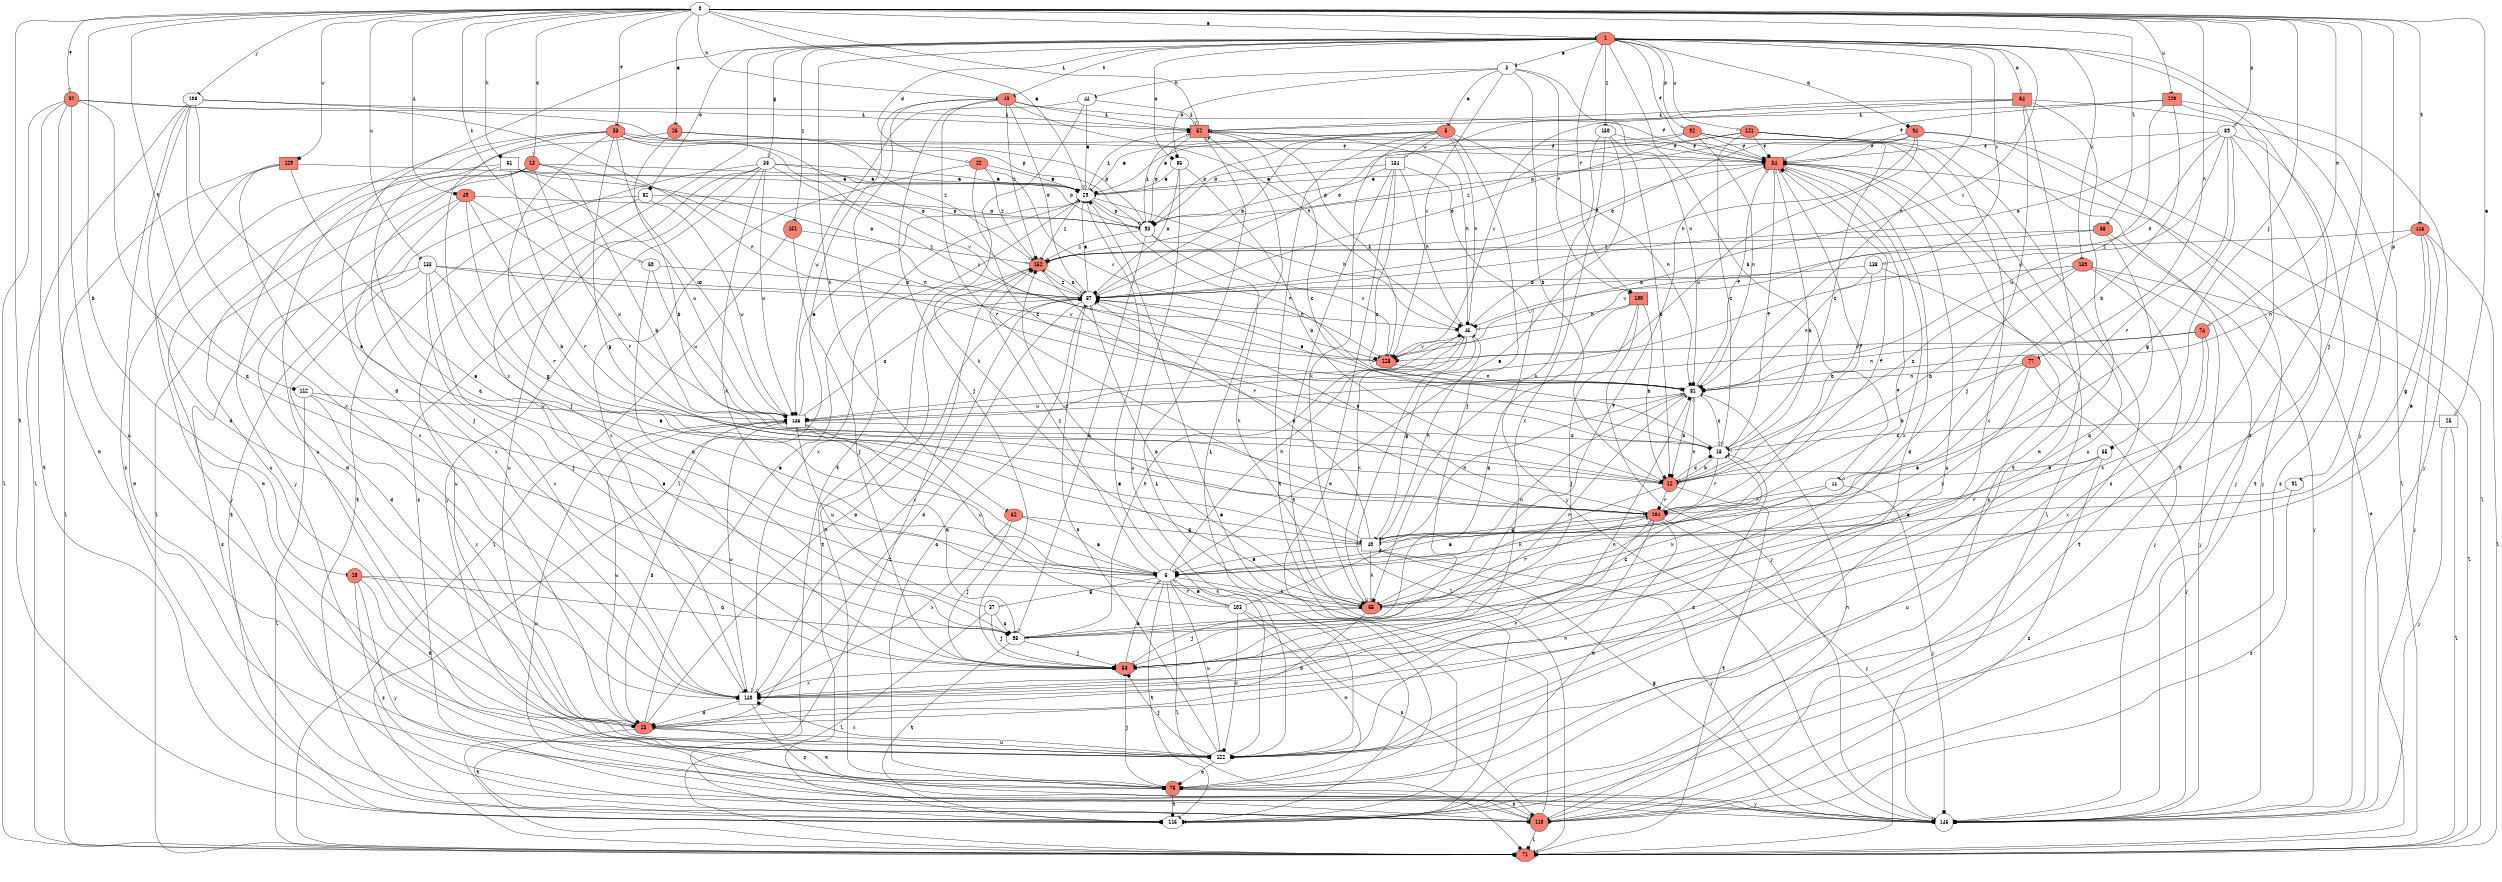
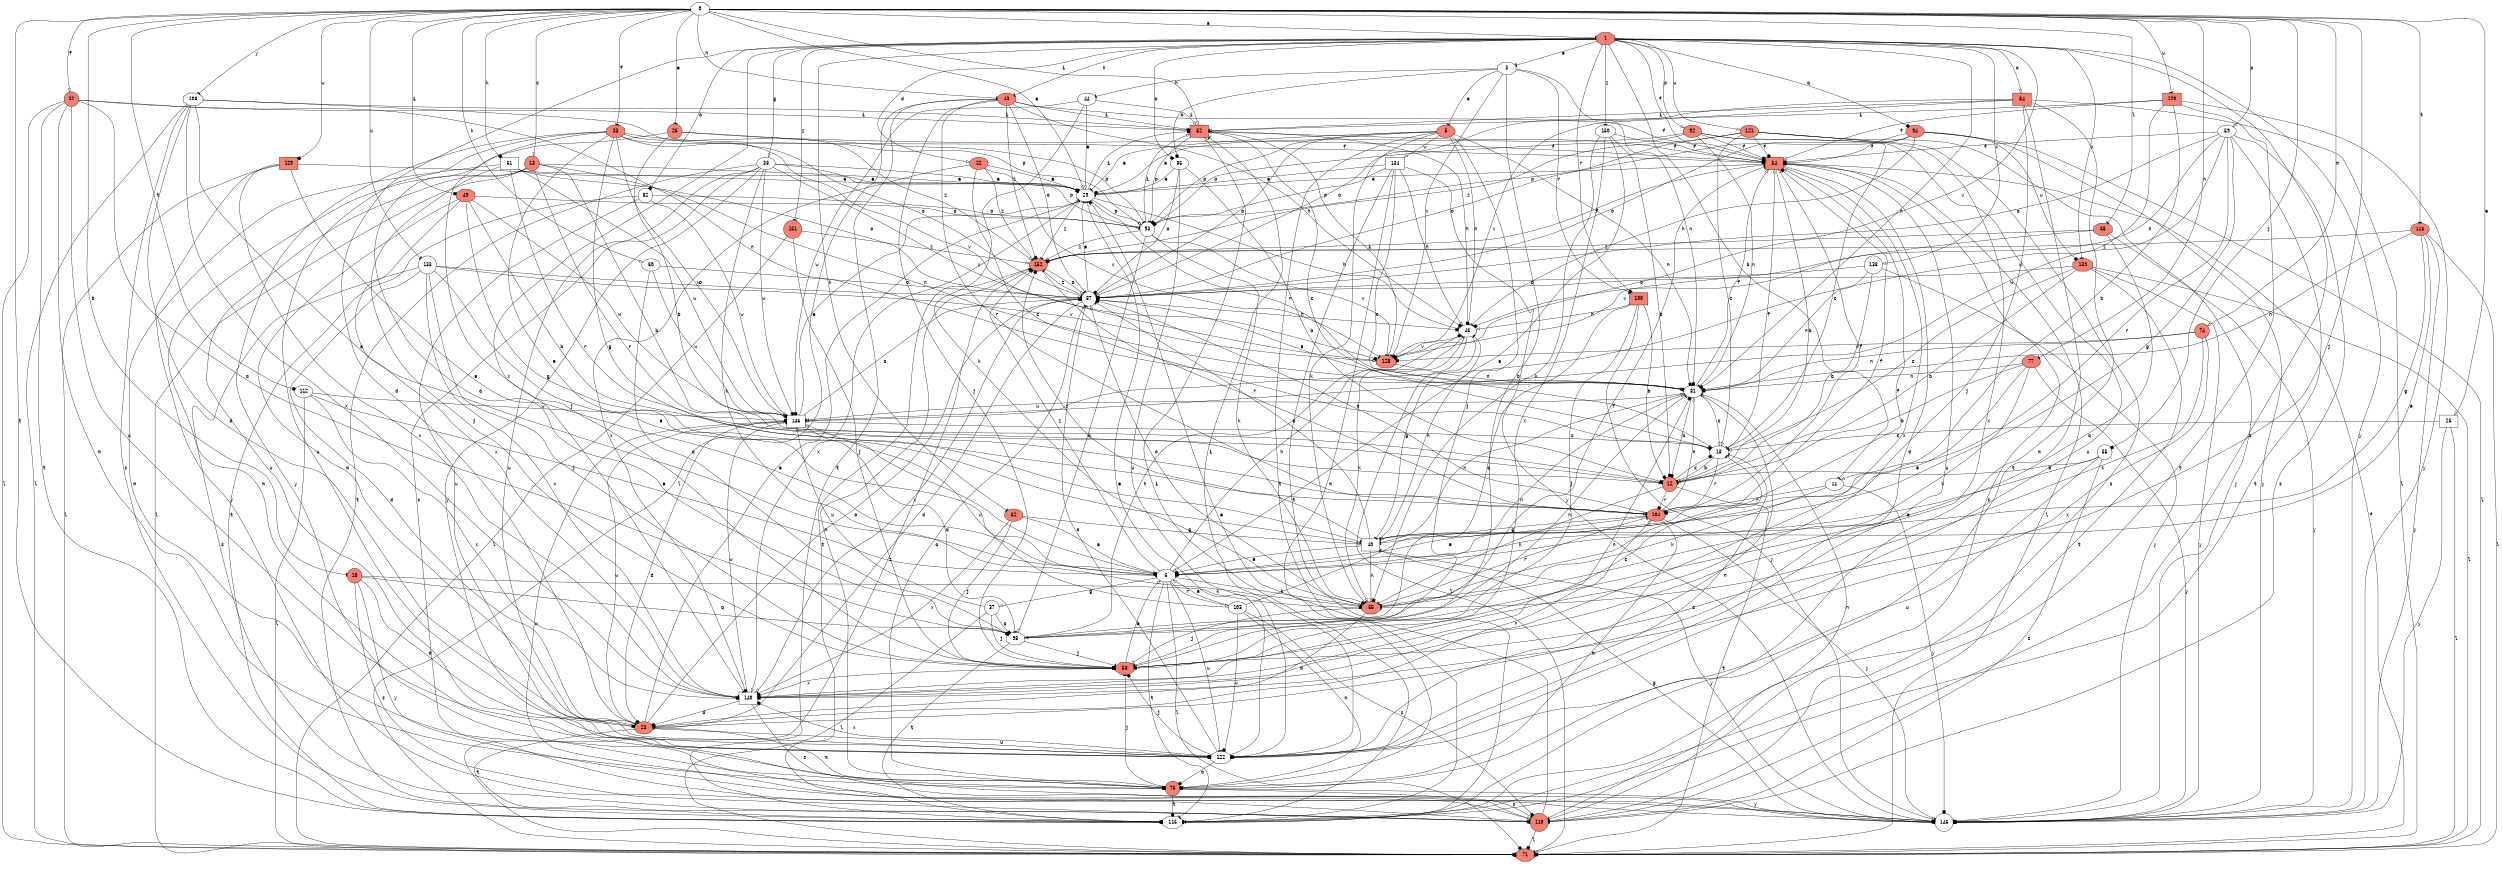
node "89": label "89" -> "59"
edge "3" -> "12": now "3" -> "58"
edge "94" -> "135": now "94" -> "139"
edge "33" -> "6": label "r" -> "a"
node "91": removed
edge "122" -> "104": now "122" -> "81"
